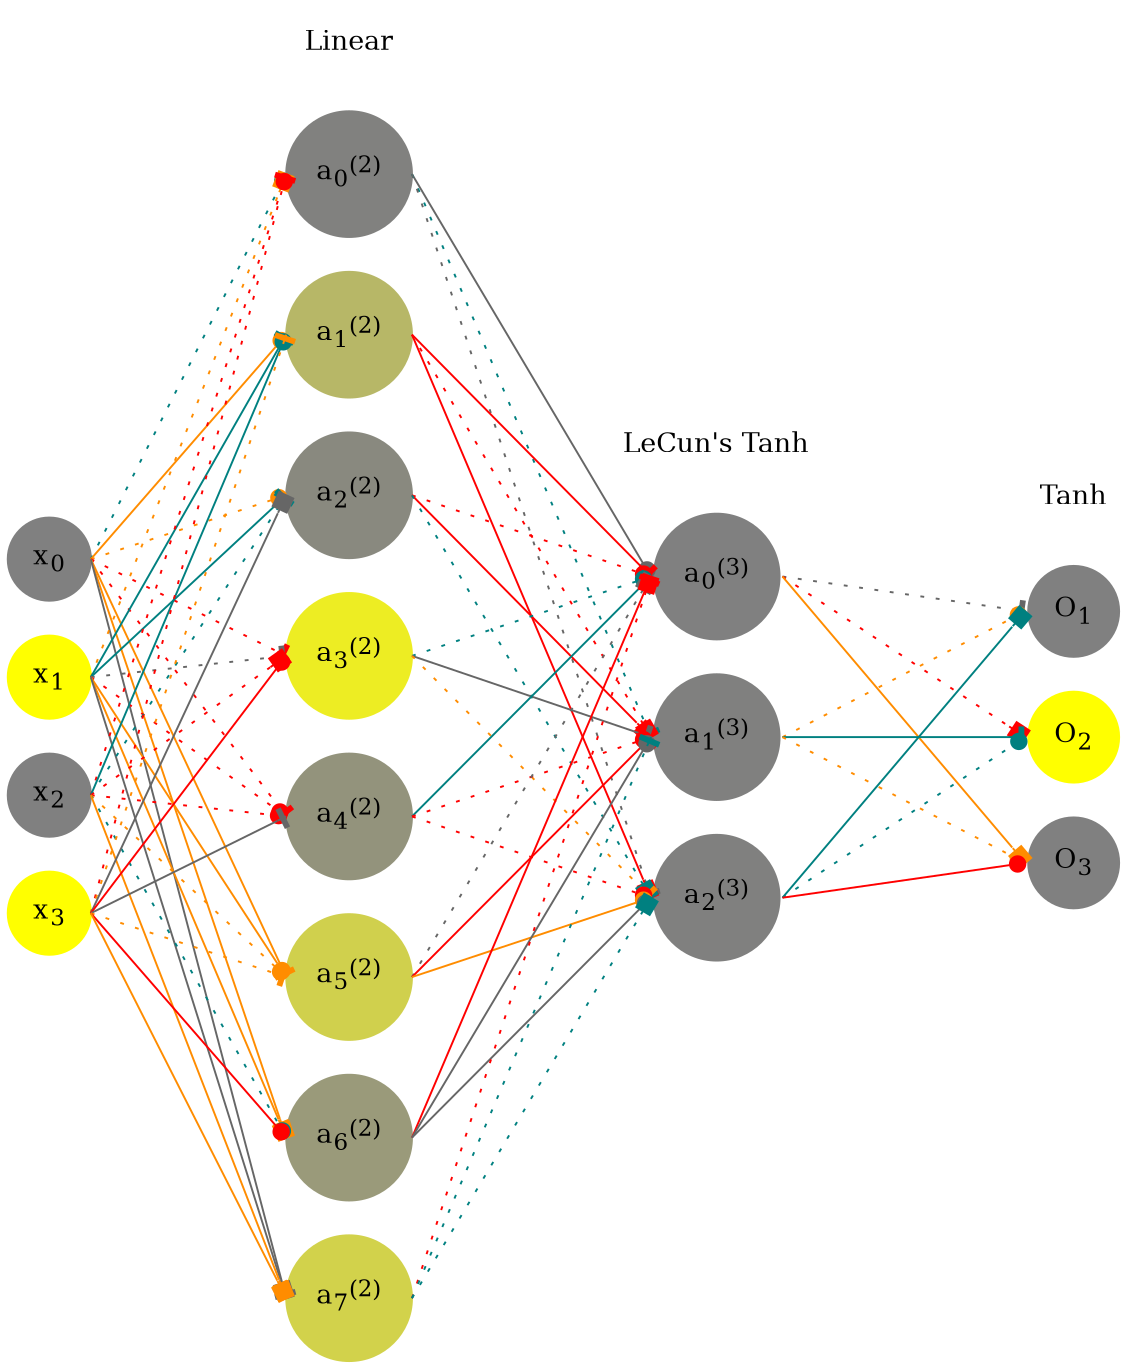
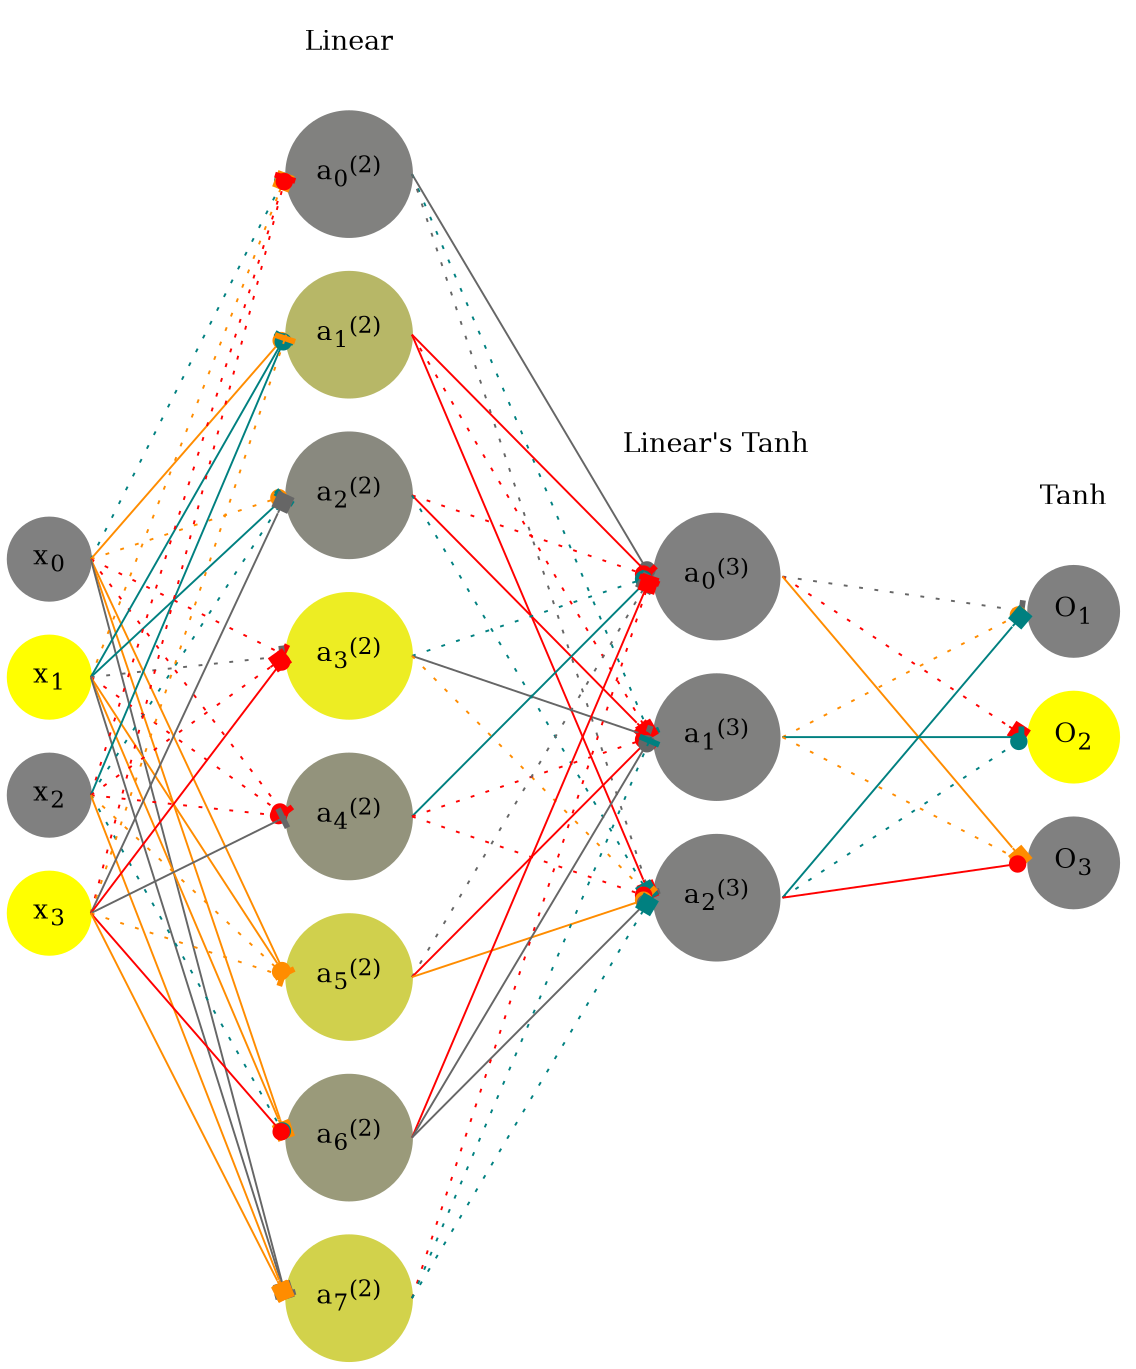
node "LeCun's Tanh": label "LeCun's Tanh" -> "Linear's Tanh"
